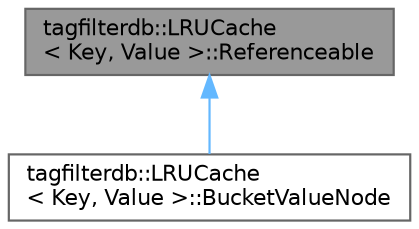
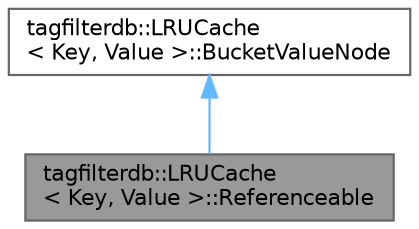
edge "tagfilterdb::LRUCache < Key, Value >::BucketValueNode" -> "tagfilterdb::LRUCache < Key, Value >::Referenceable": reversed
